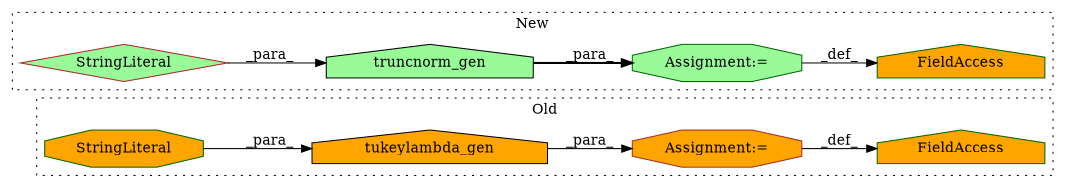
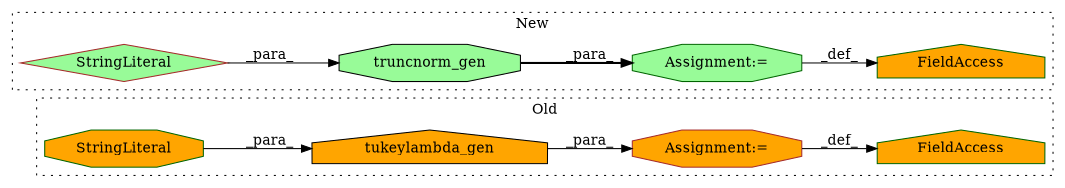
node "truncnorm_gen": shape house -> octagon
